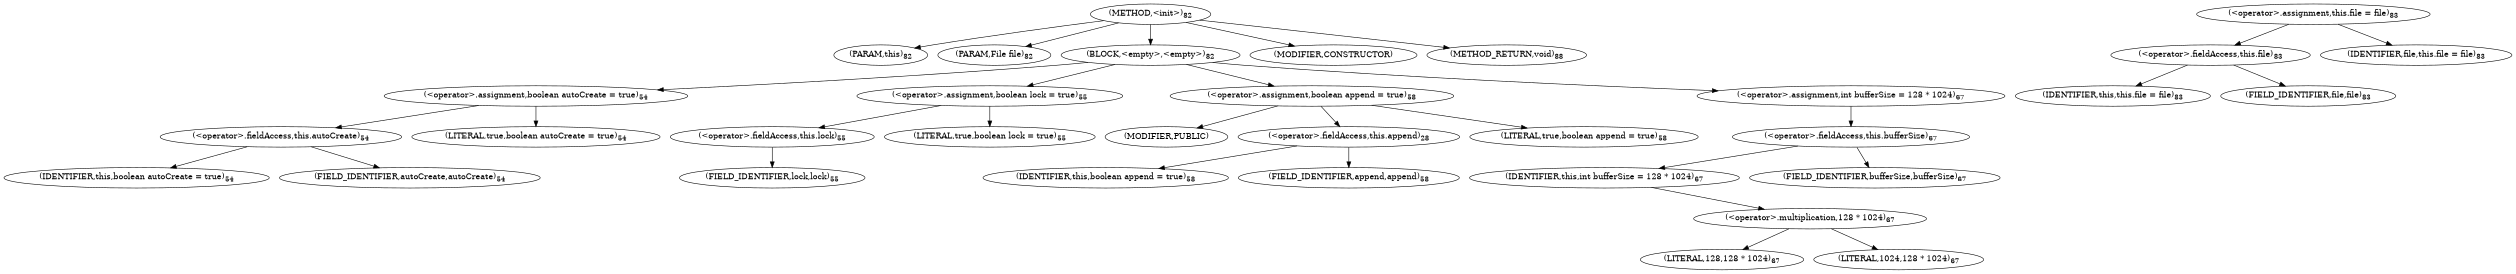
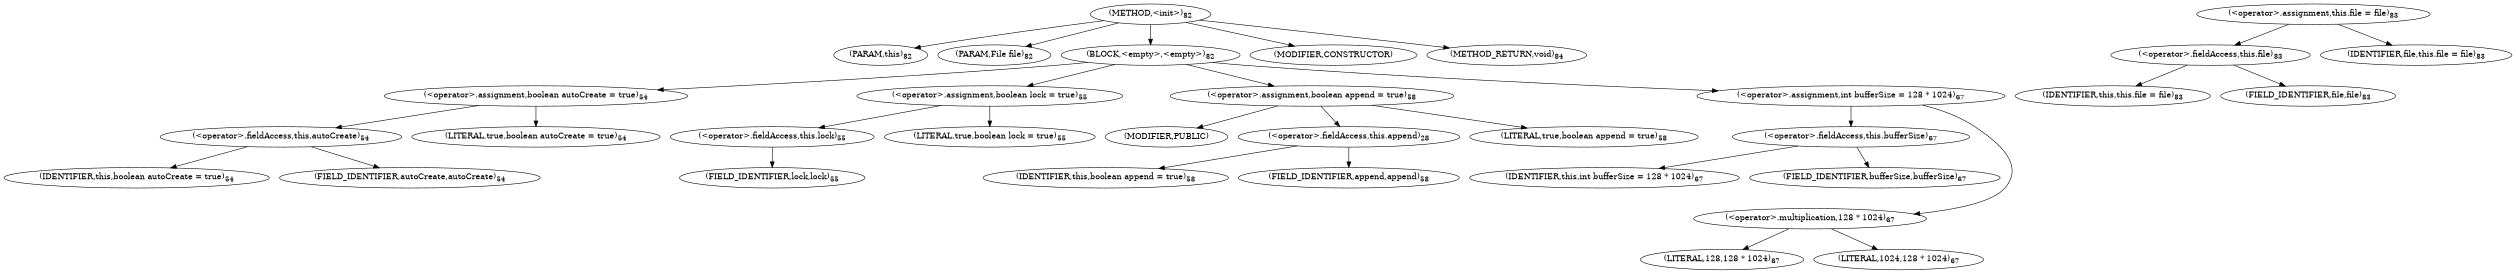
node "(METHOD_RETURN,void)": text "88" -> "84"
edge "(IDENTIFIER,this,int bufferSize = 128 * 1024)" -> "(<operator>.multiplication,128 * 1024)": now "(<operator>.assignment,int bufferSize = 128 * 1024)" -> "(<operator>.multiplication,128 * 1024)"
